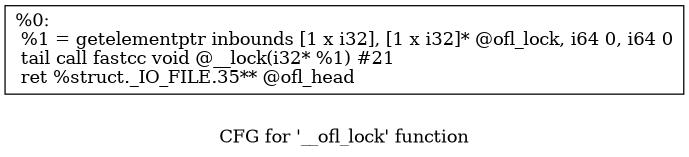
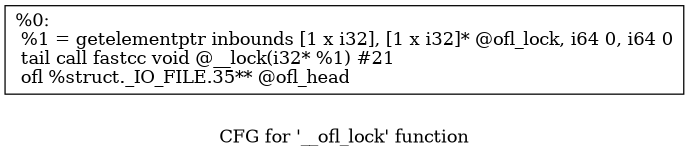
node "%0:": text "ret %struct._IO_FILE.35** @ofl_head" -> "ofl %struct._IO_FILE.35** @ofl_head"
